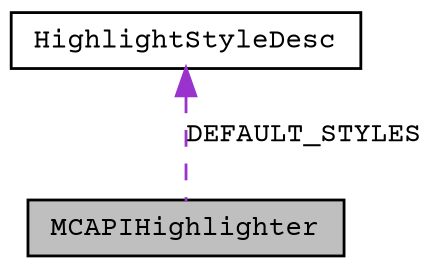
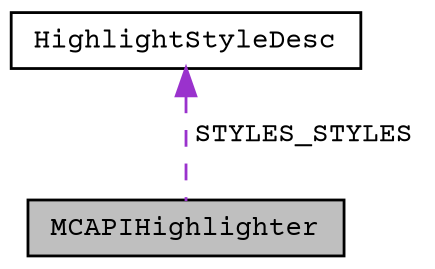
edge "MCAPIHighlighter" -> "HighlightStyleDesc": label "DEFAULT_STYLES" -> "STYLES_STYLES"
